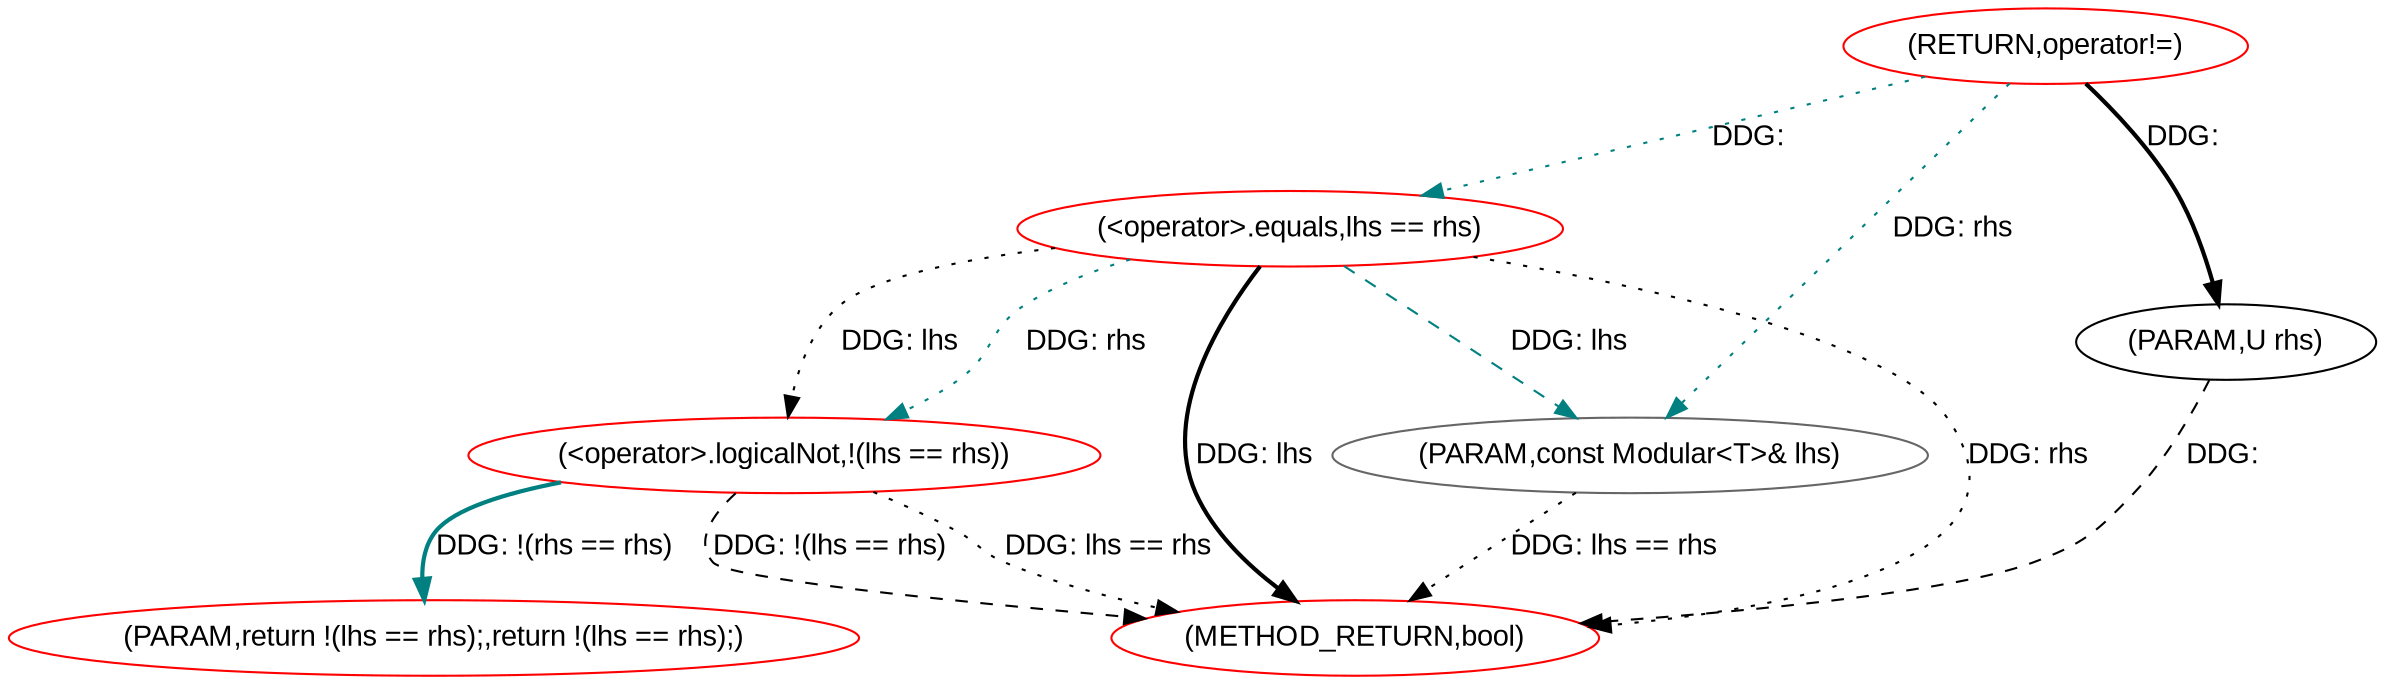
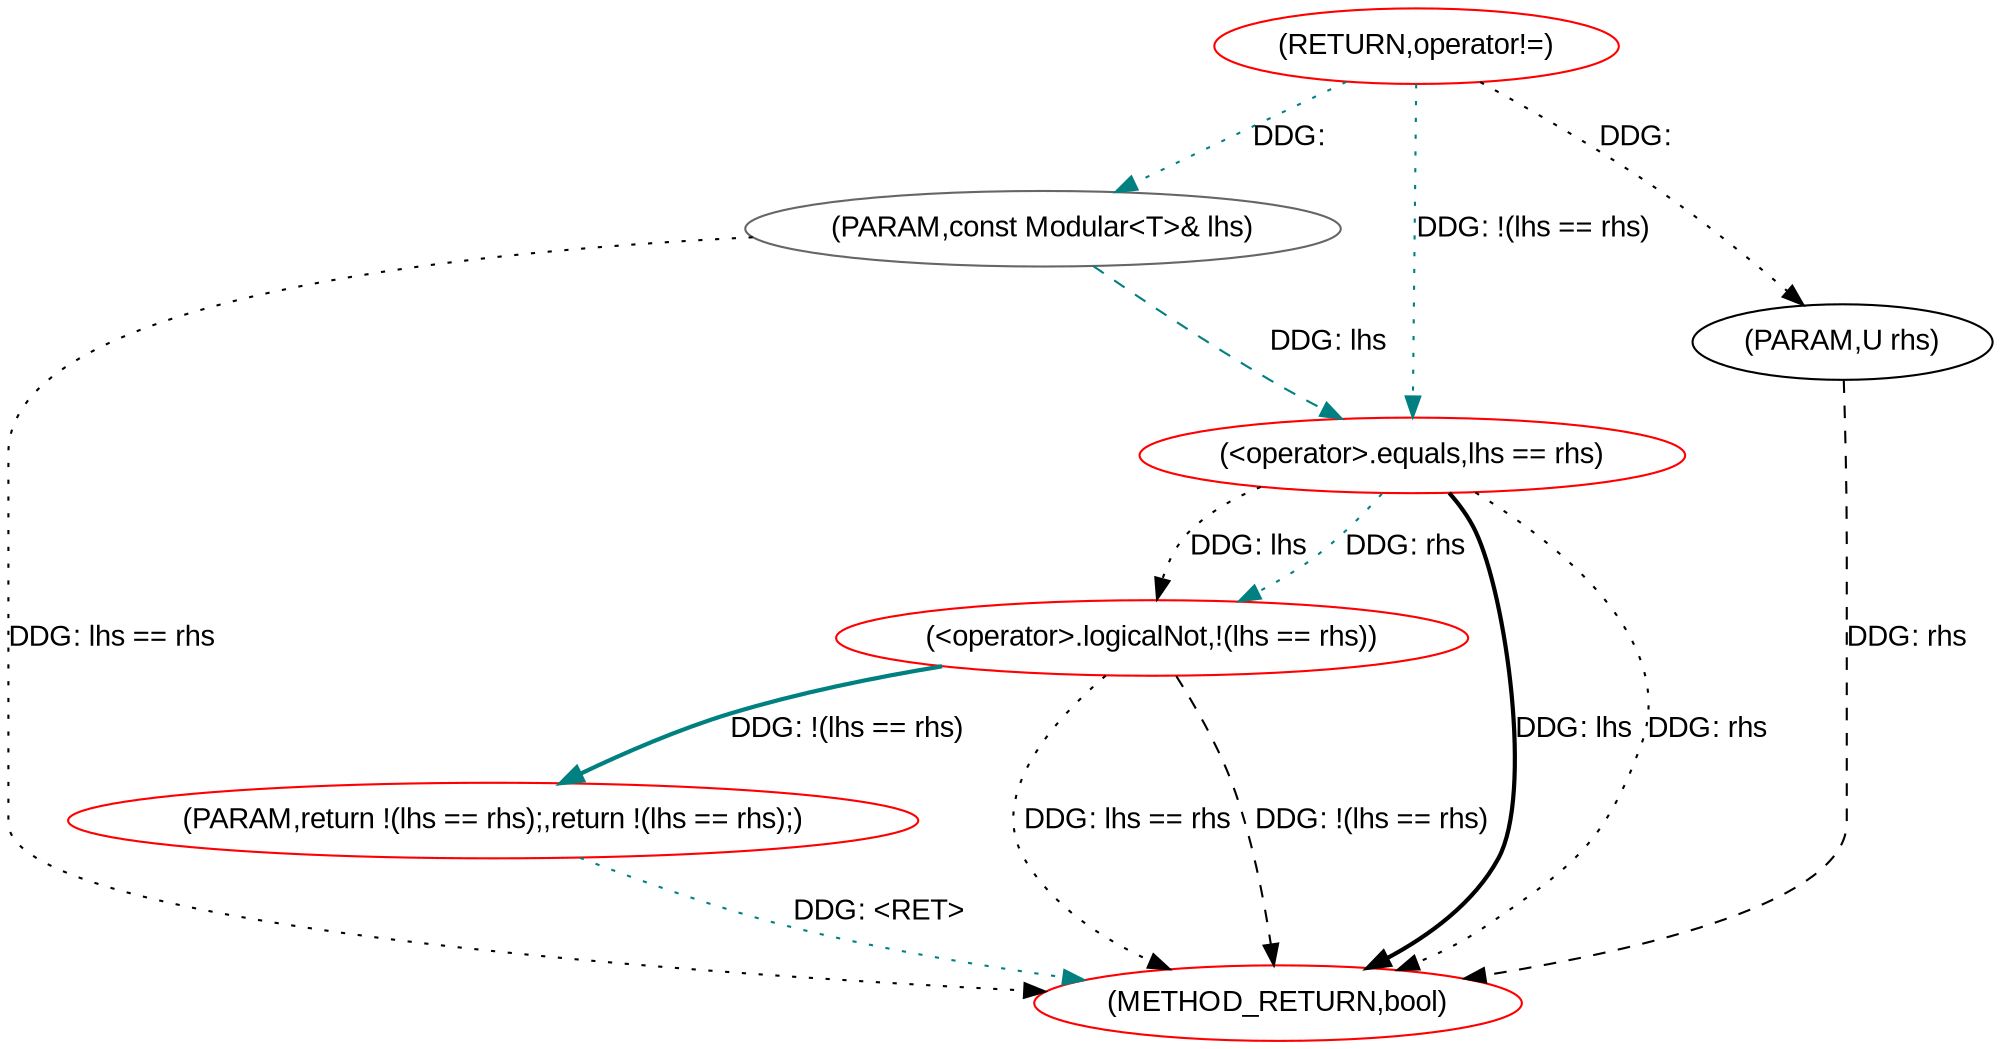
edge "(RETURN,operator!=)" -> "(<operator>.equals,lhs == rhs)": label "DDG: " -> "DDG: !(lhs == rhs)"
edge "(RETURN,operator!=)" -> "(PARAM,U rhs)": style bold -> dotted
edge "(RETURN,operator!=)" -> "(PARAM,const Modular<T>& lhs)": label "DDG: rhs" -> "DDG: "
edge "(<operator>.equals,lhs == rhs)" -> "(PARAM,const Modular<T>& lhs)": reversed
edge "(PARAM,U rhs)" -> "(METHOD_RETURN,bool)": label "DDG: " -> "DDG: rhs"
edge "(<operator>.logicalNot,!(lhs == rhs))" -> "(PARAM,return !(lhs == rhs);,return !(lhs == rhs);)": label "DDG: !(rhs == rhs)" -> "DDG: !(lhs == rhs)"
edge "(PARAM,return !(lhs == rhs);,return !(lhs == rhs);)" -> "(METHOD_RETURN,bool)": added, label "DDG: <RET>"
